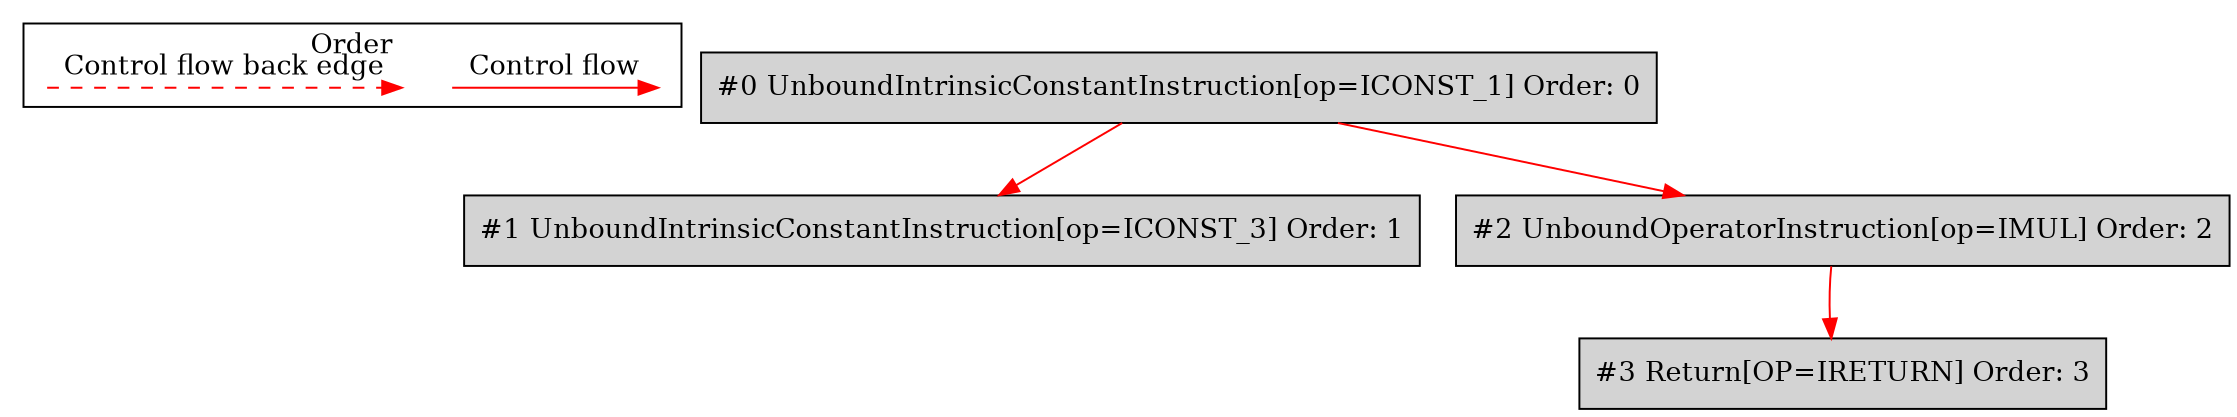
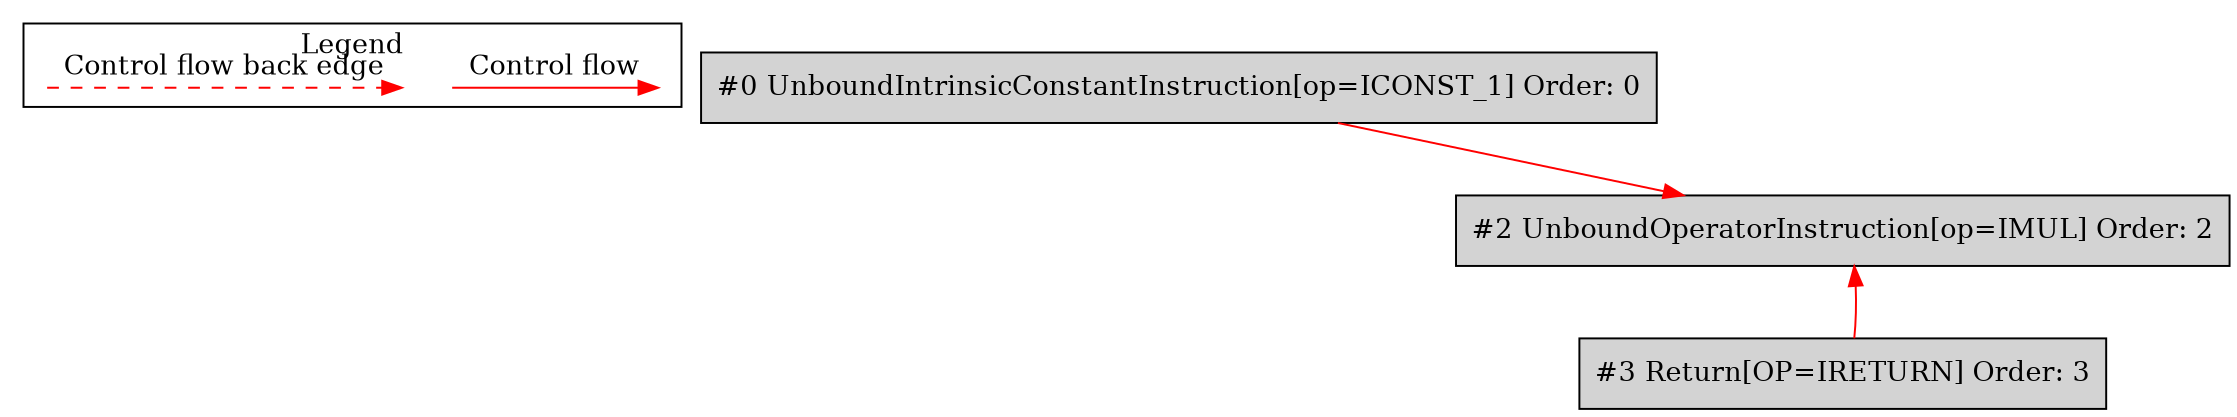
cluster "Order": label "Order" -> "Legend"
node "#1 UnboundIntrinsicConstantInstruction[op=ICONST_3] Order: 1": removed
edge "#2 UnboundOperatorInstruction[op=IMUL] Order: 2" -> "#3 Return[OP=IRETURN] Order: 3": reversed
